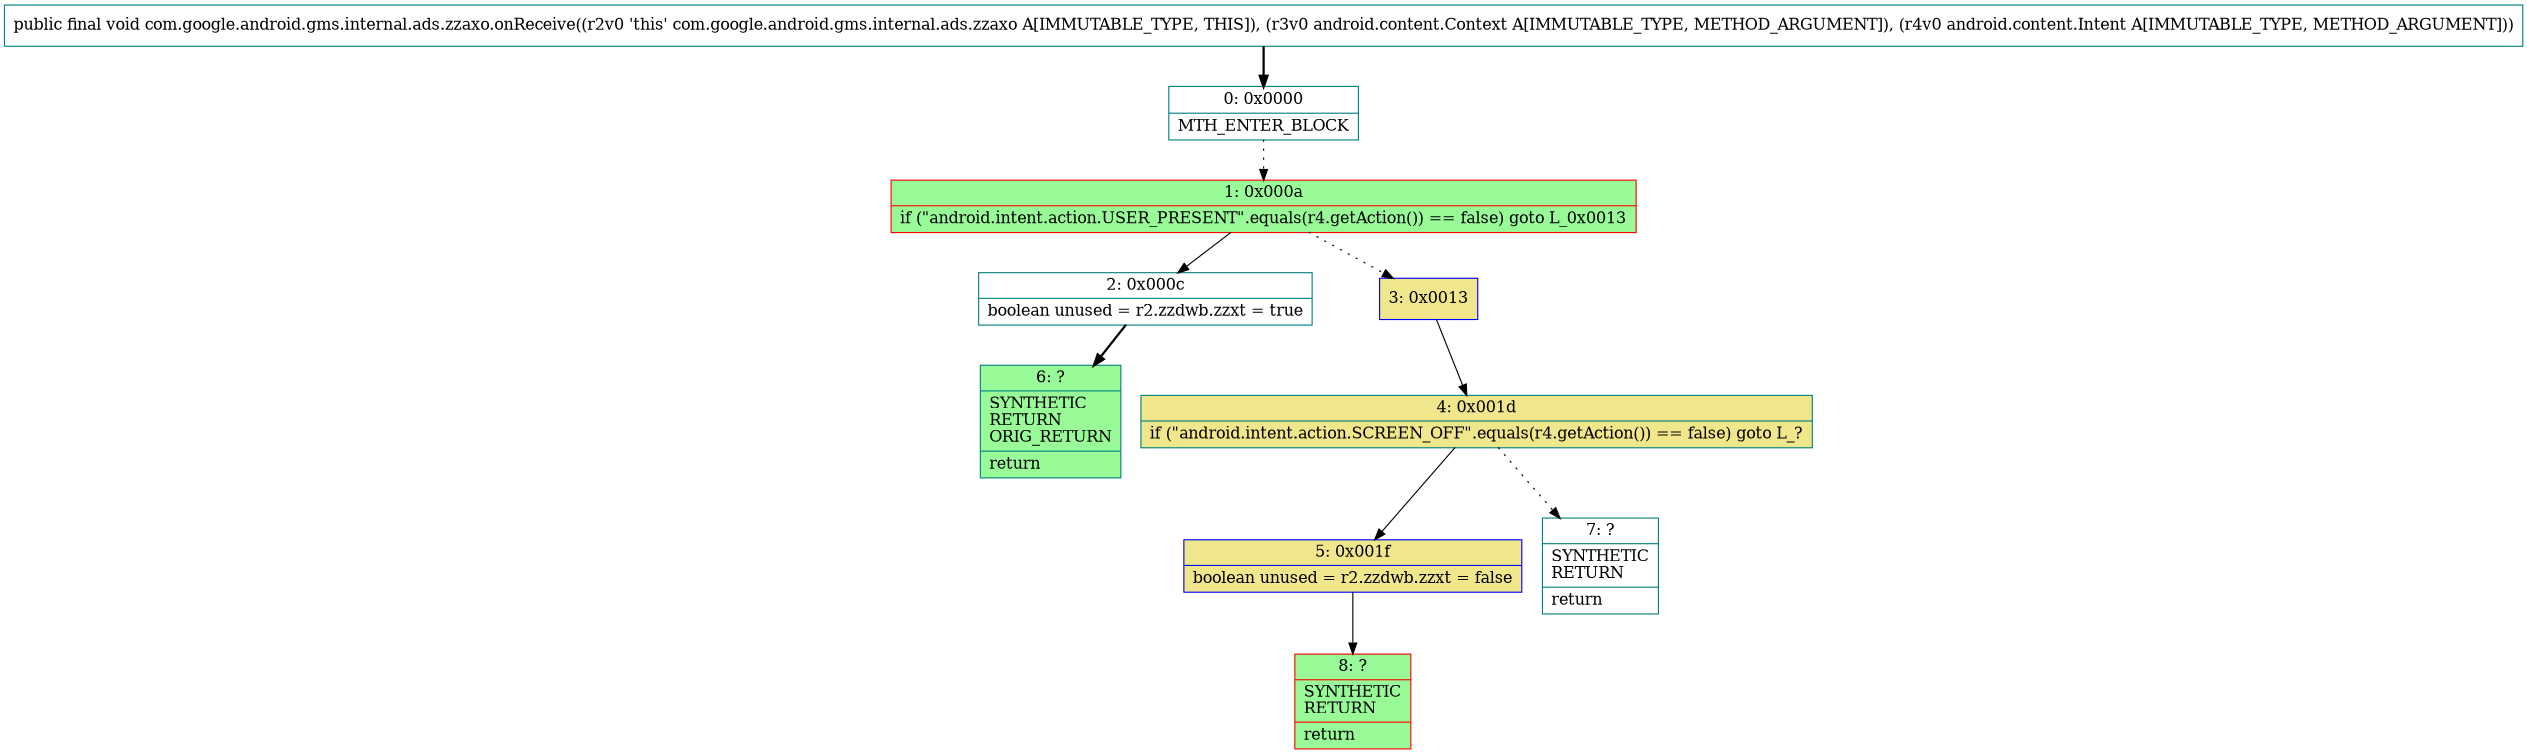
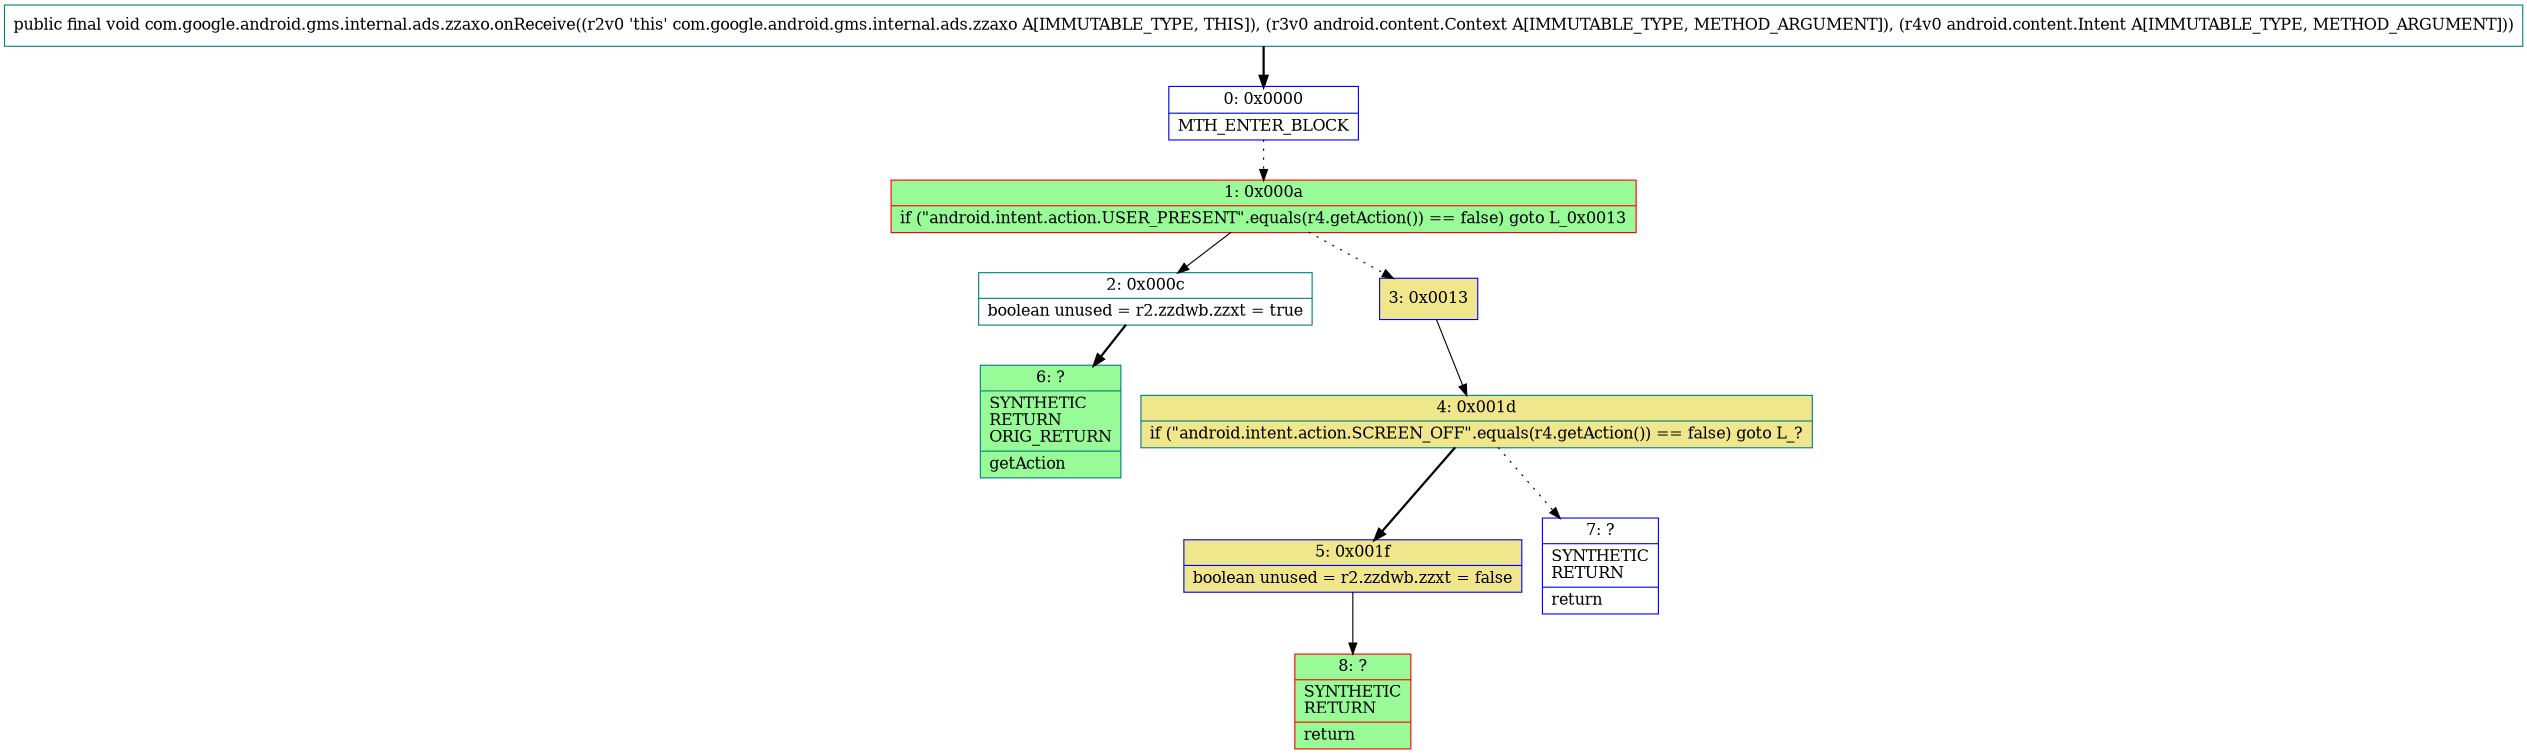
node "0: 0x0000": color teal -> blue
node "6: ?": text "return" -> "getAction"
edge "4: 0x001d" -> "5: 0x001f": style solid -> bold
node "7: ?": color teal -> blue
